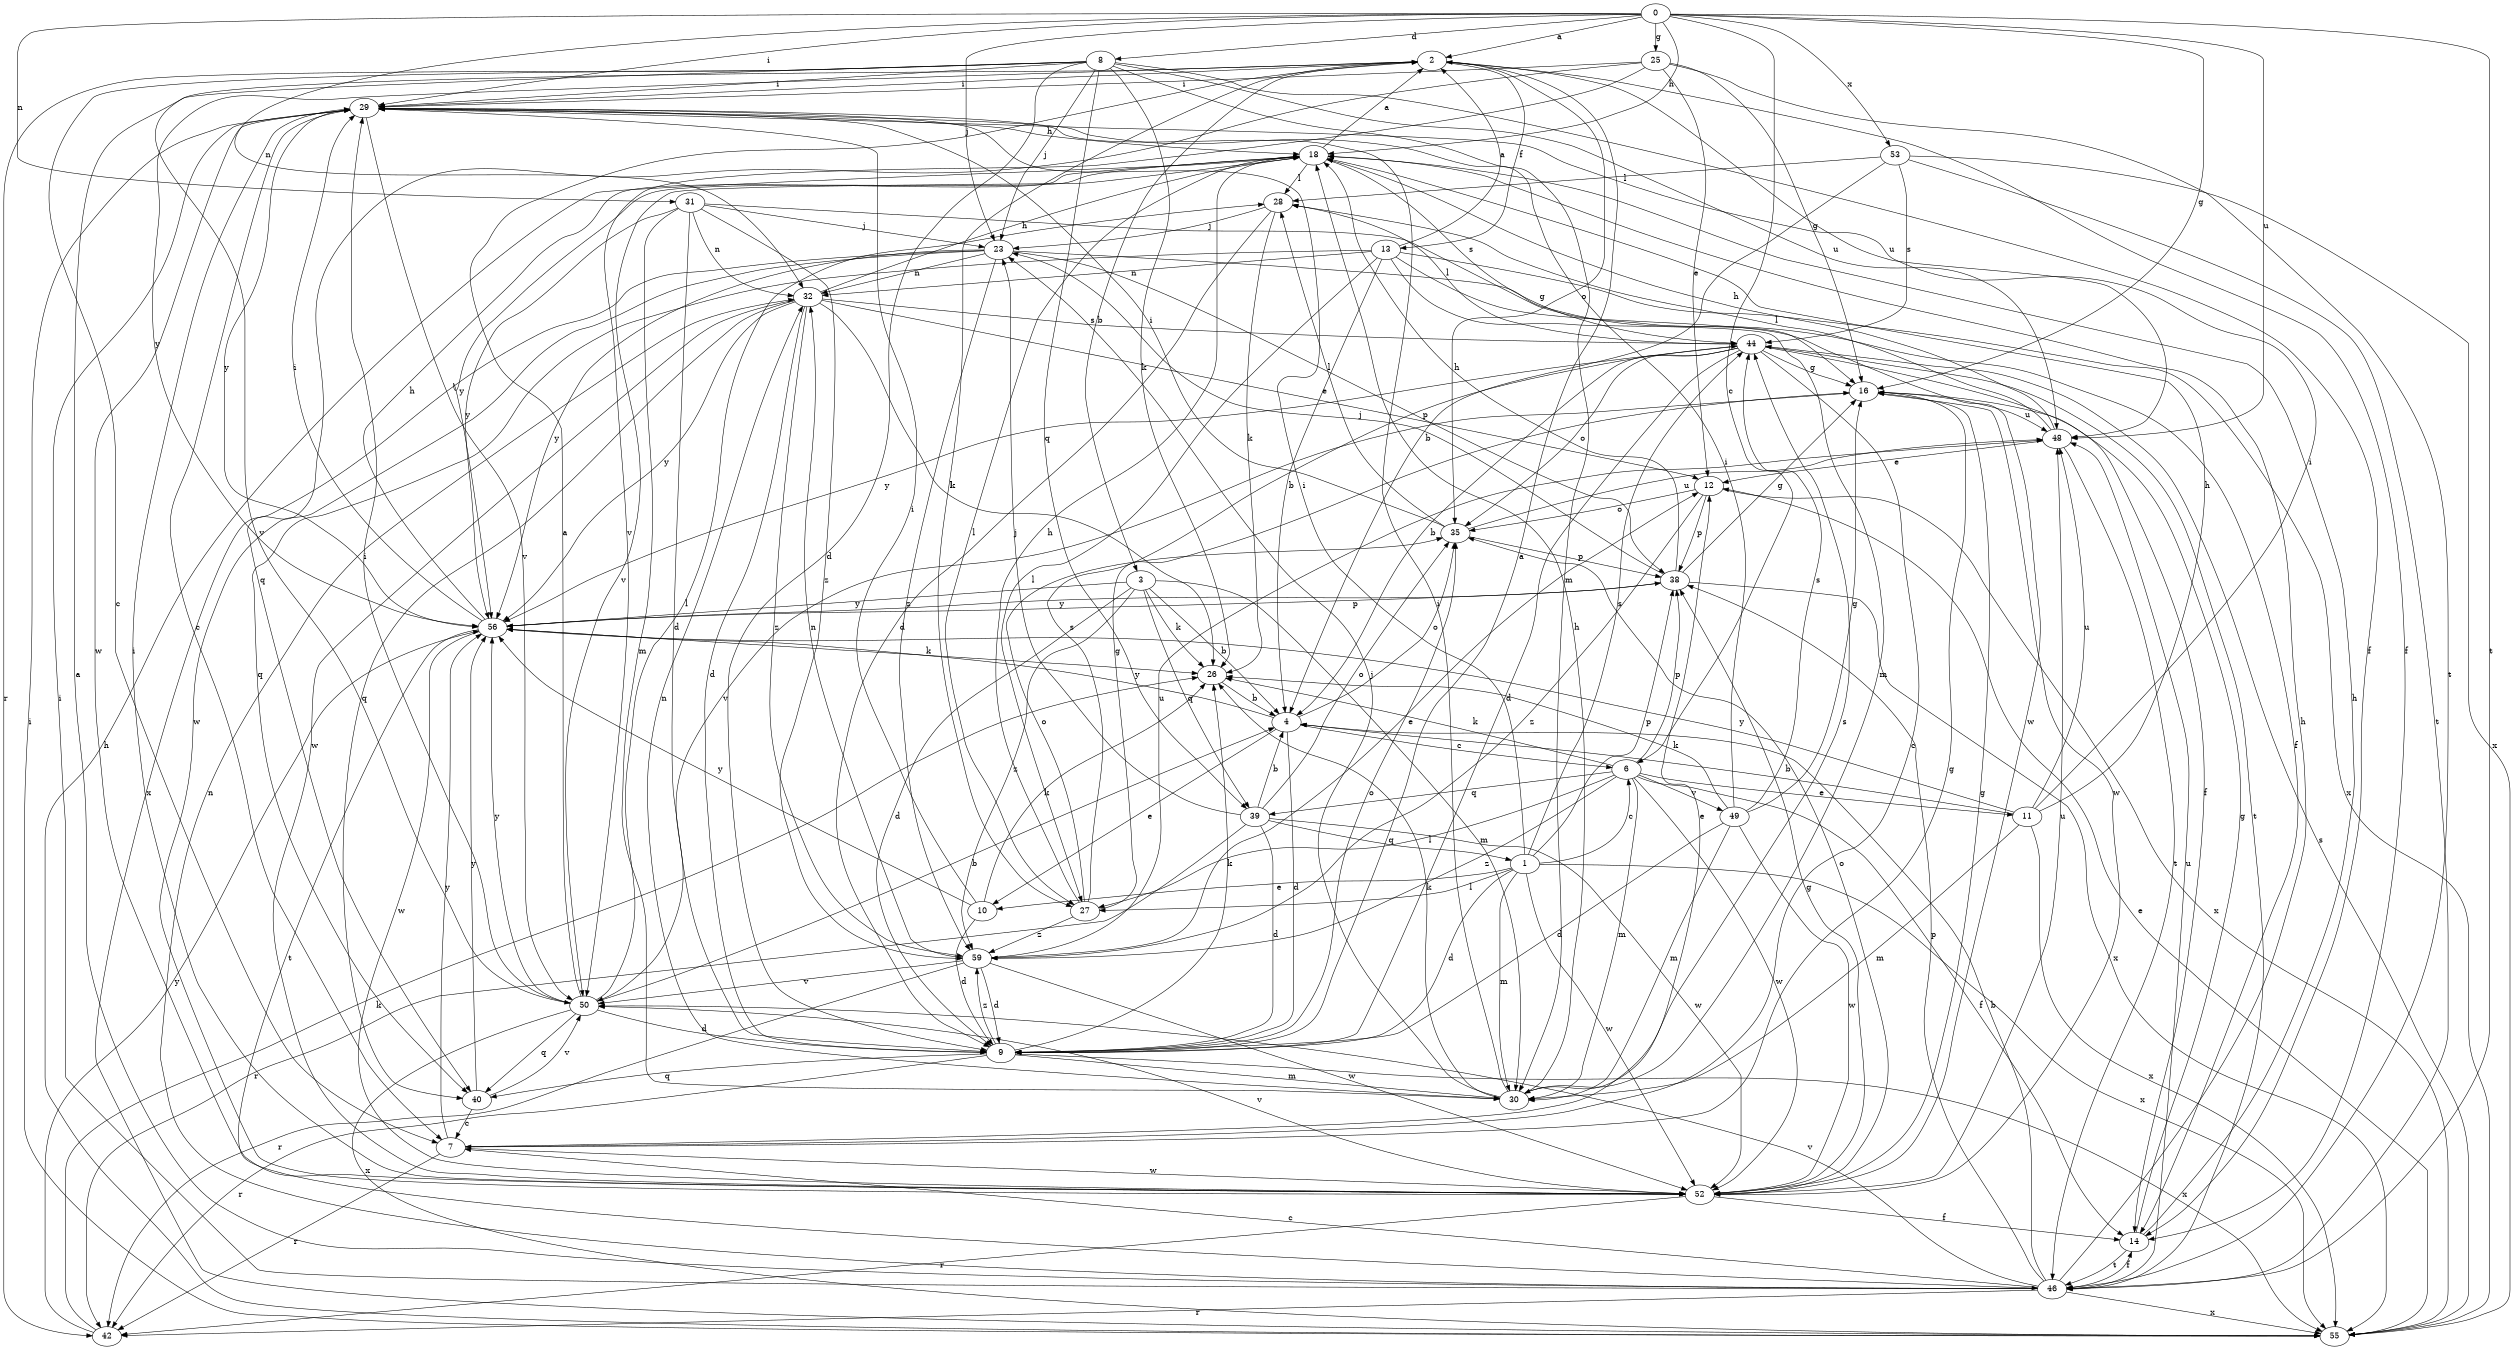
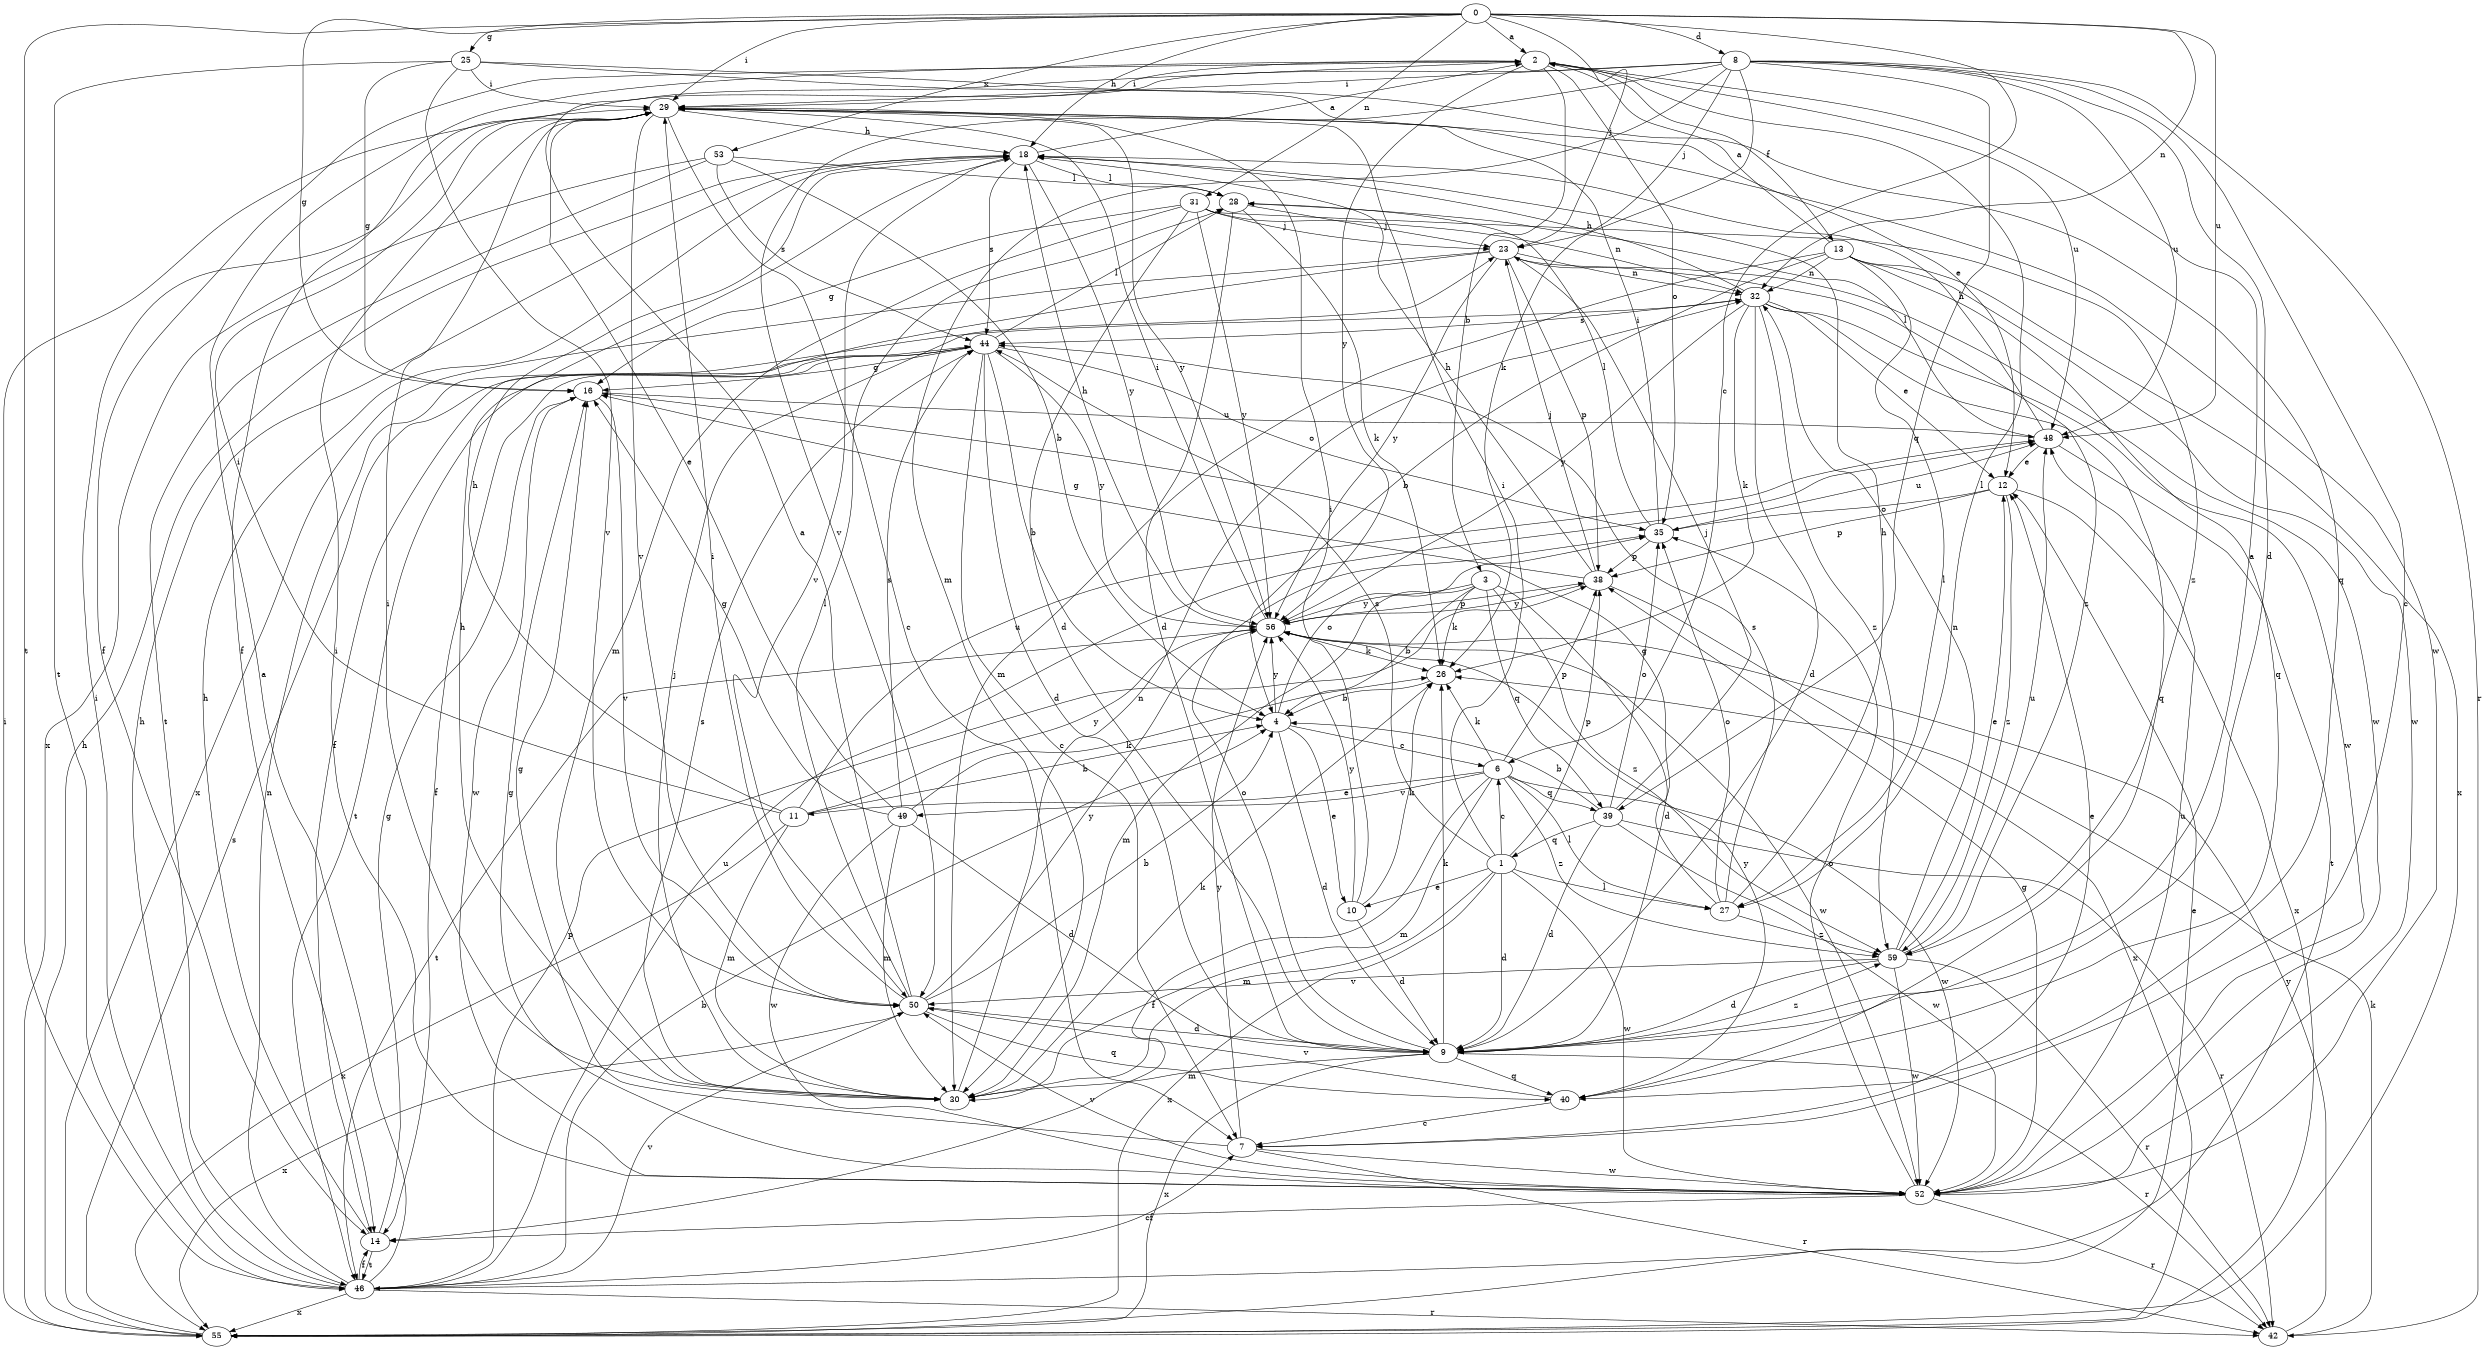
edge "49" -> "29": label "i" -> "e"
edge "18" -> "27": removed, label "l"
